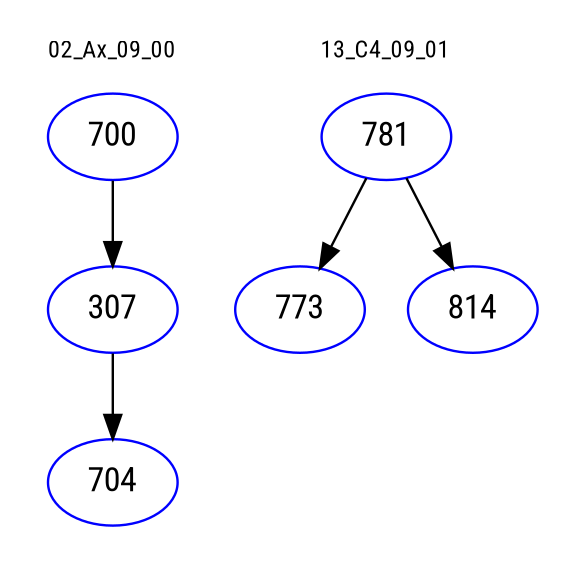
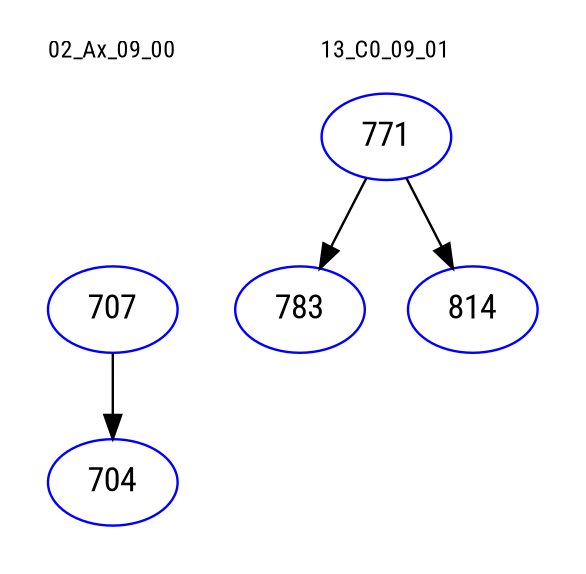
cluster "13_C4_09_01": label "13_C4_09_01" -> "13_C0_09_01"
node "700": removed
node "781": label "781" -> "771"
node "307": label "307" -> "707"
node "773": label "773" -> "783"
